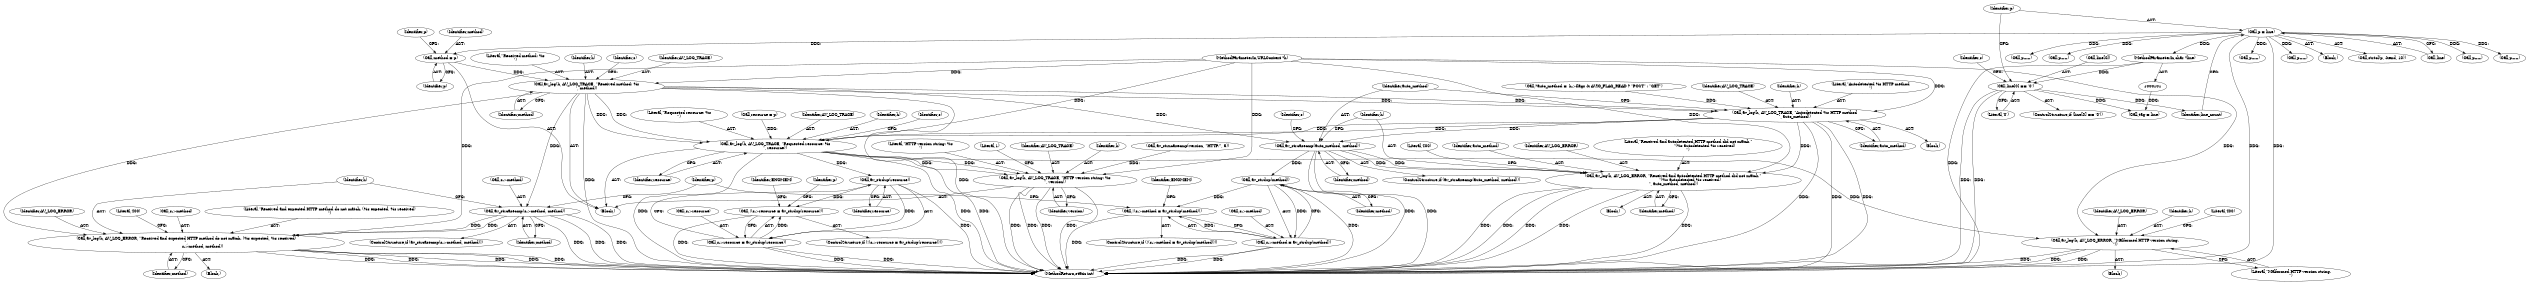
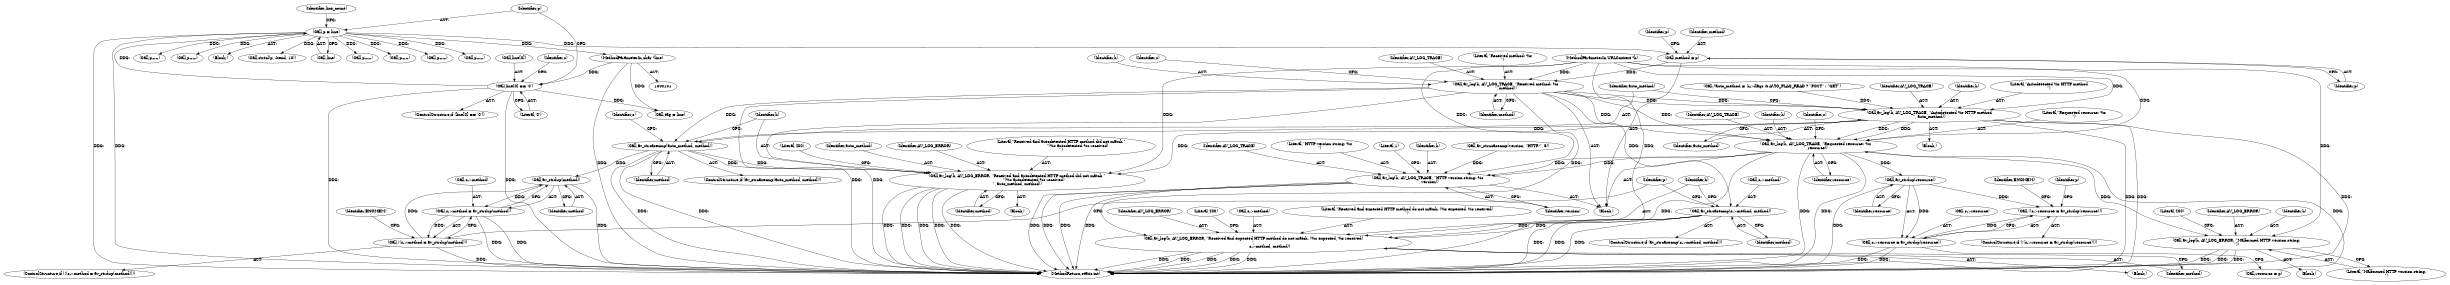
edge "(Call,p = line)" -> "(Call,strtol(p, &end, 10))": label "AST: " -> "DDG: "
edge "(Call,line[0] == '0')" -> "(Identifier,line_count)": now "(Call,line[0] == '0')" -> "(Call,p = line)"
edge "1000101" -> "(Call,tag = line)": now "(MethodParameterIn,char *line)" -> "(Call,tag = line)"
edge "(Call,s->resource = av_strdup(resource))" -> "(Call,av_strdup(resource))": now "(Call,s->resource = av_strdup(resource))" -> "(Call,resource = p)"
edge "(Call,av_strdup(method))" -> "(Call,!(s->method = av_strdup(method)))": reversed
edge "(Call,!(s->resource = av_strdup(resource)))" -> "(MethodReturn,static int)": removed, label "DDG:"
